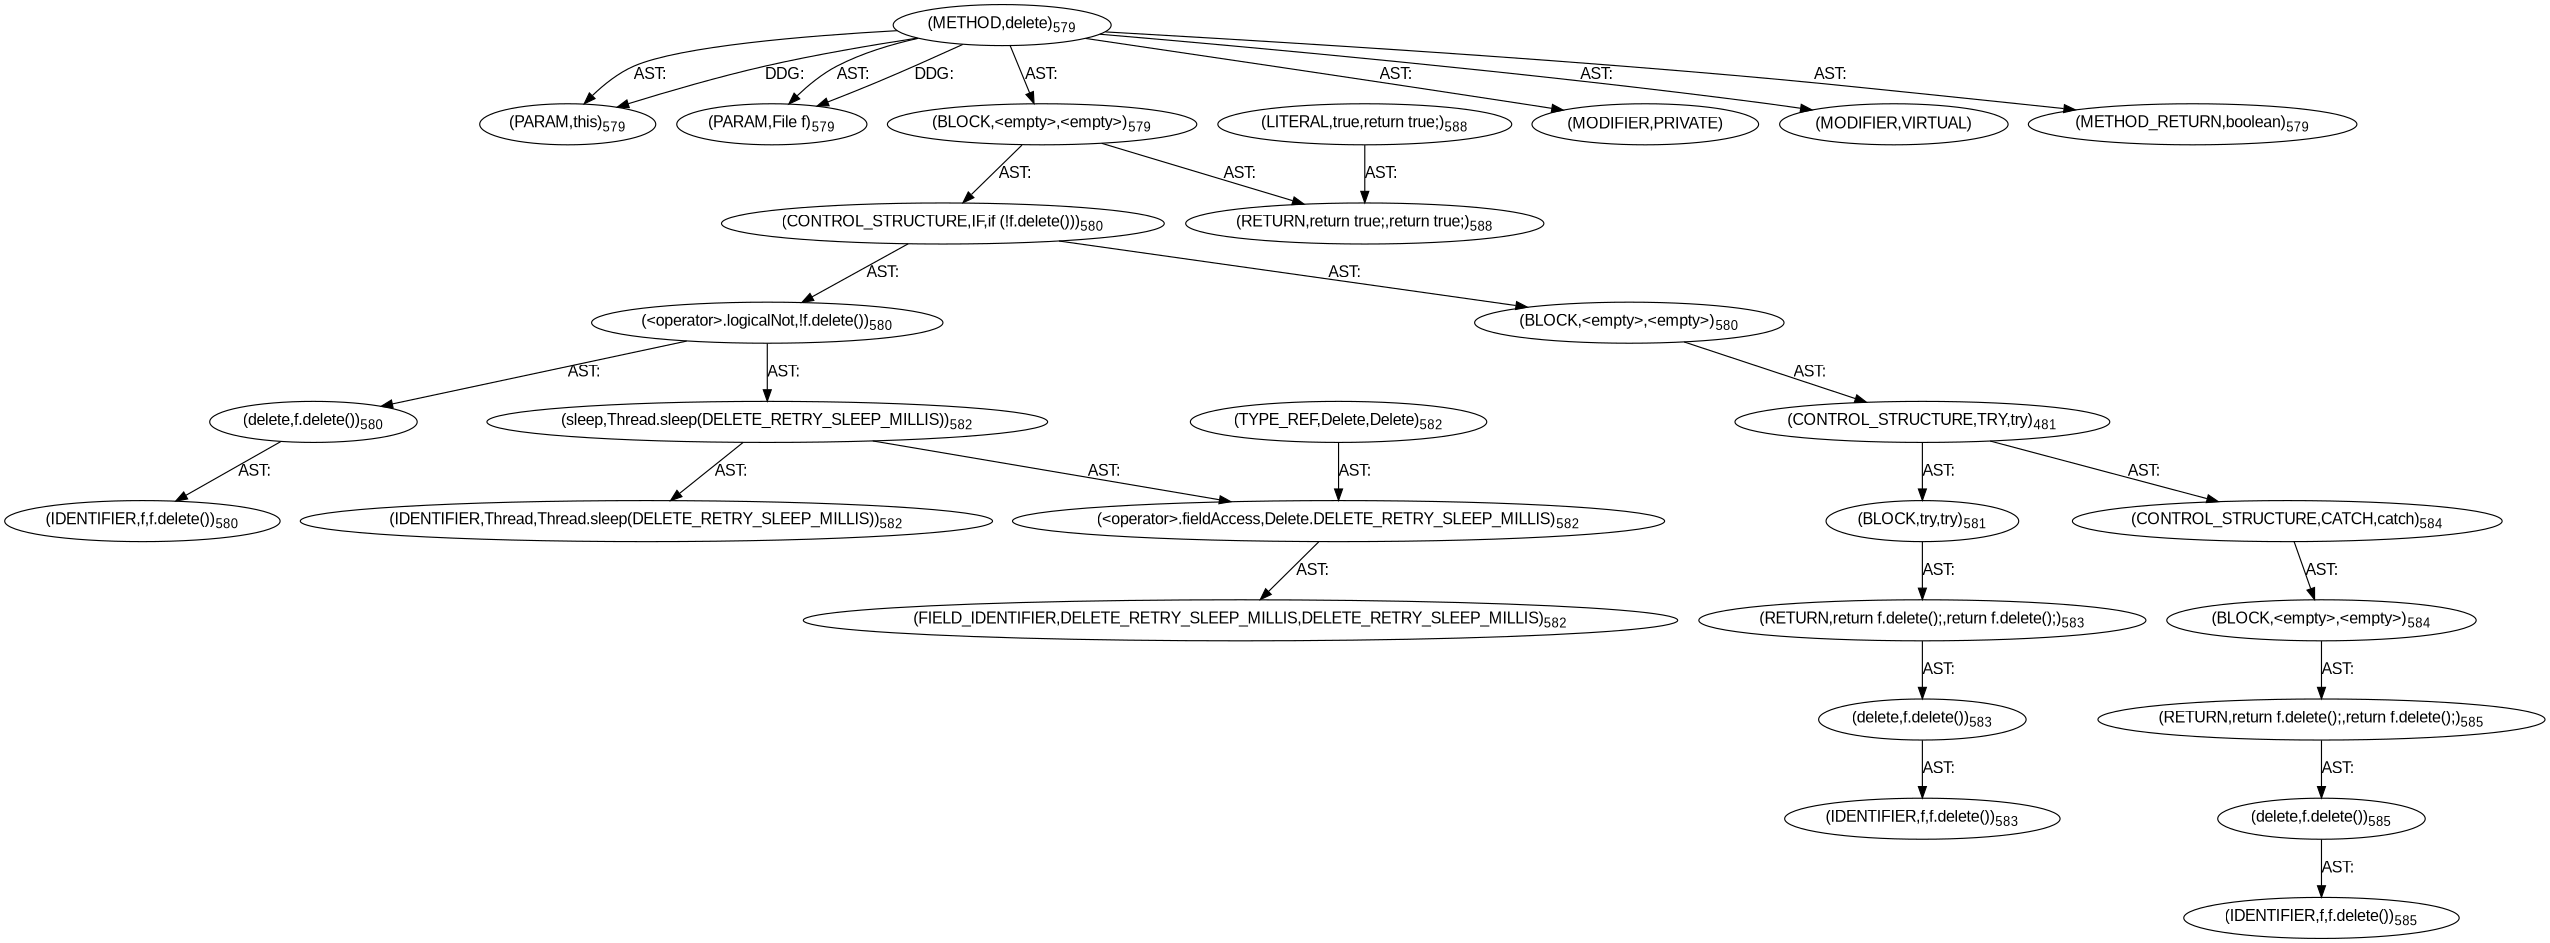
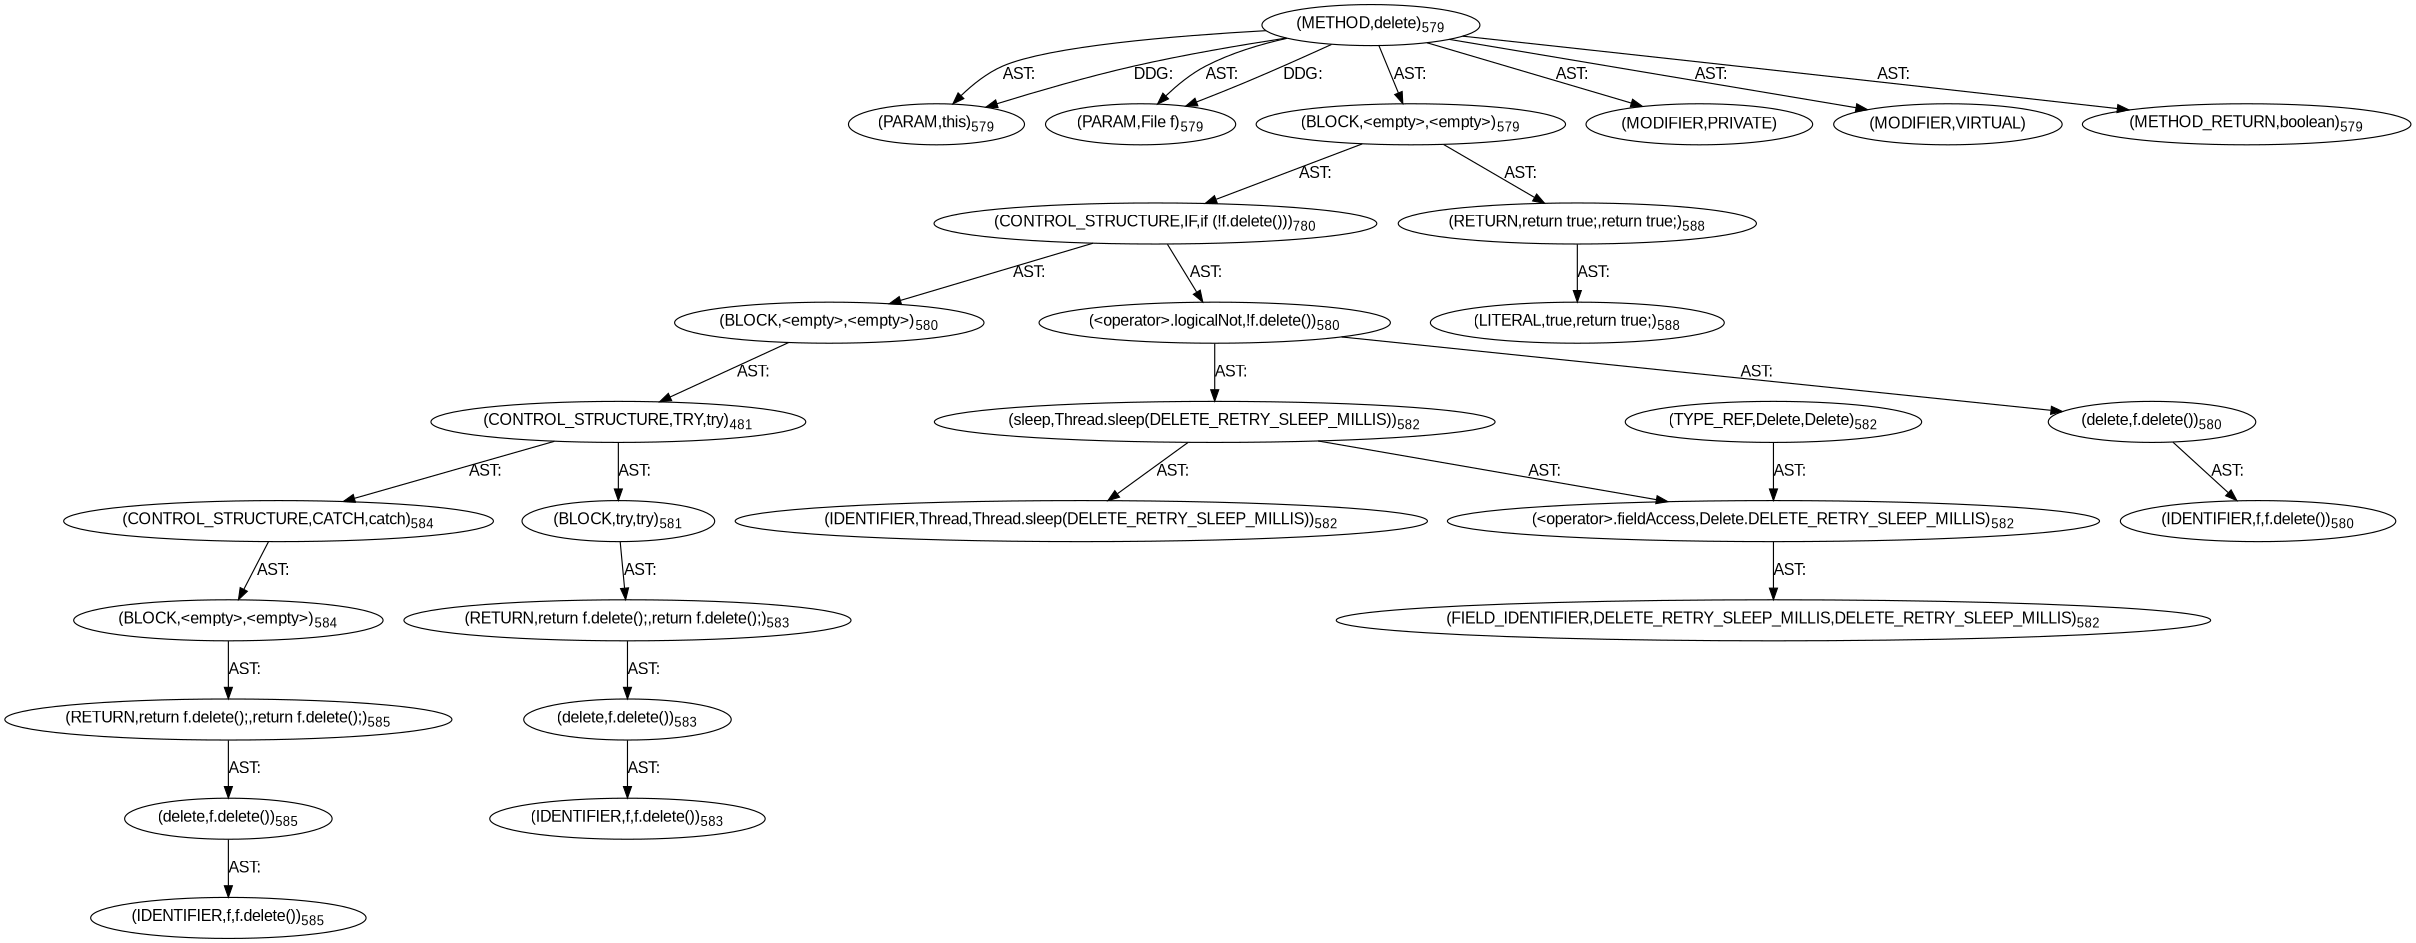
edge "(LITERAL,true,return true;)" -> "(RETURN,return true;,return true;)": reversed
node "(CONTROL_STRUCTURE,IF,if (!f.delete()))": text "580" -> "780"
